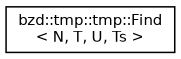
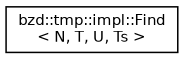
node "bzd::tmp::tmp::Find < N, T, U, Ts >": label "bzd::tmp::tmp::Find < N, T, U, Ts >" -> "bzd::tmp::impl::Find < N, T, U, Ts >"
